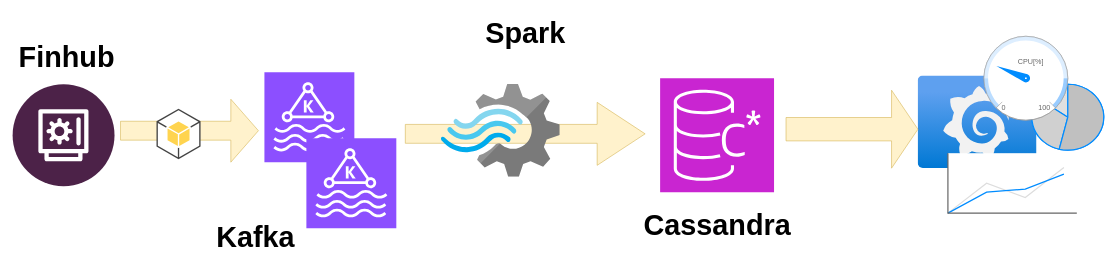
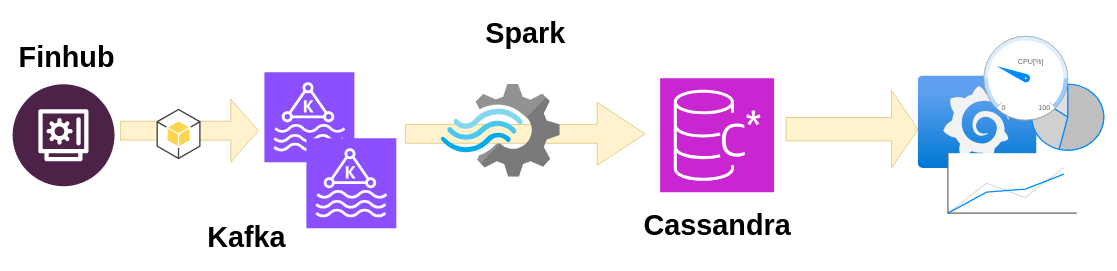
node "Kafka": moved (255, 237) -> (246, 237)
